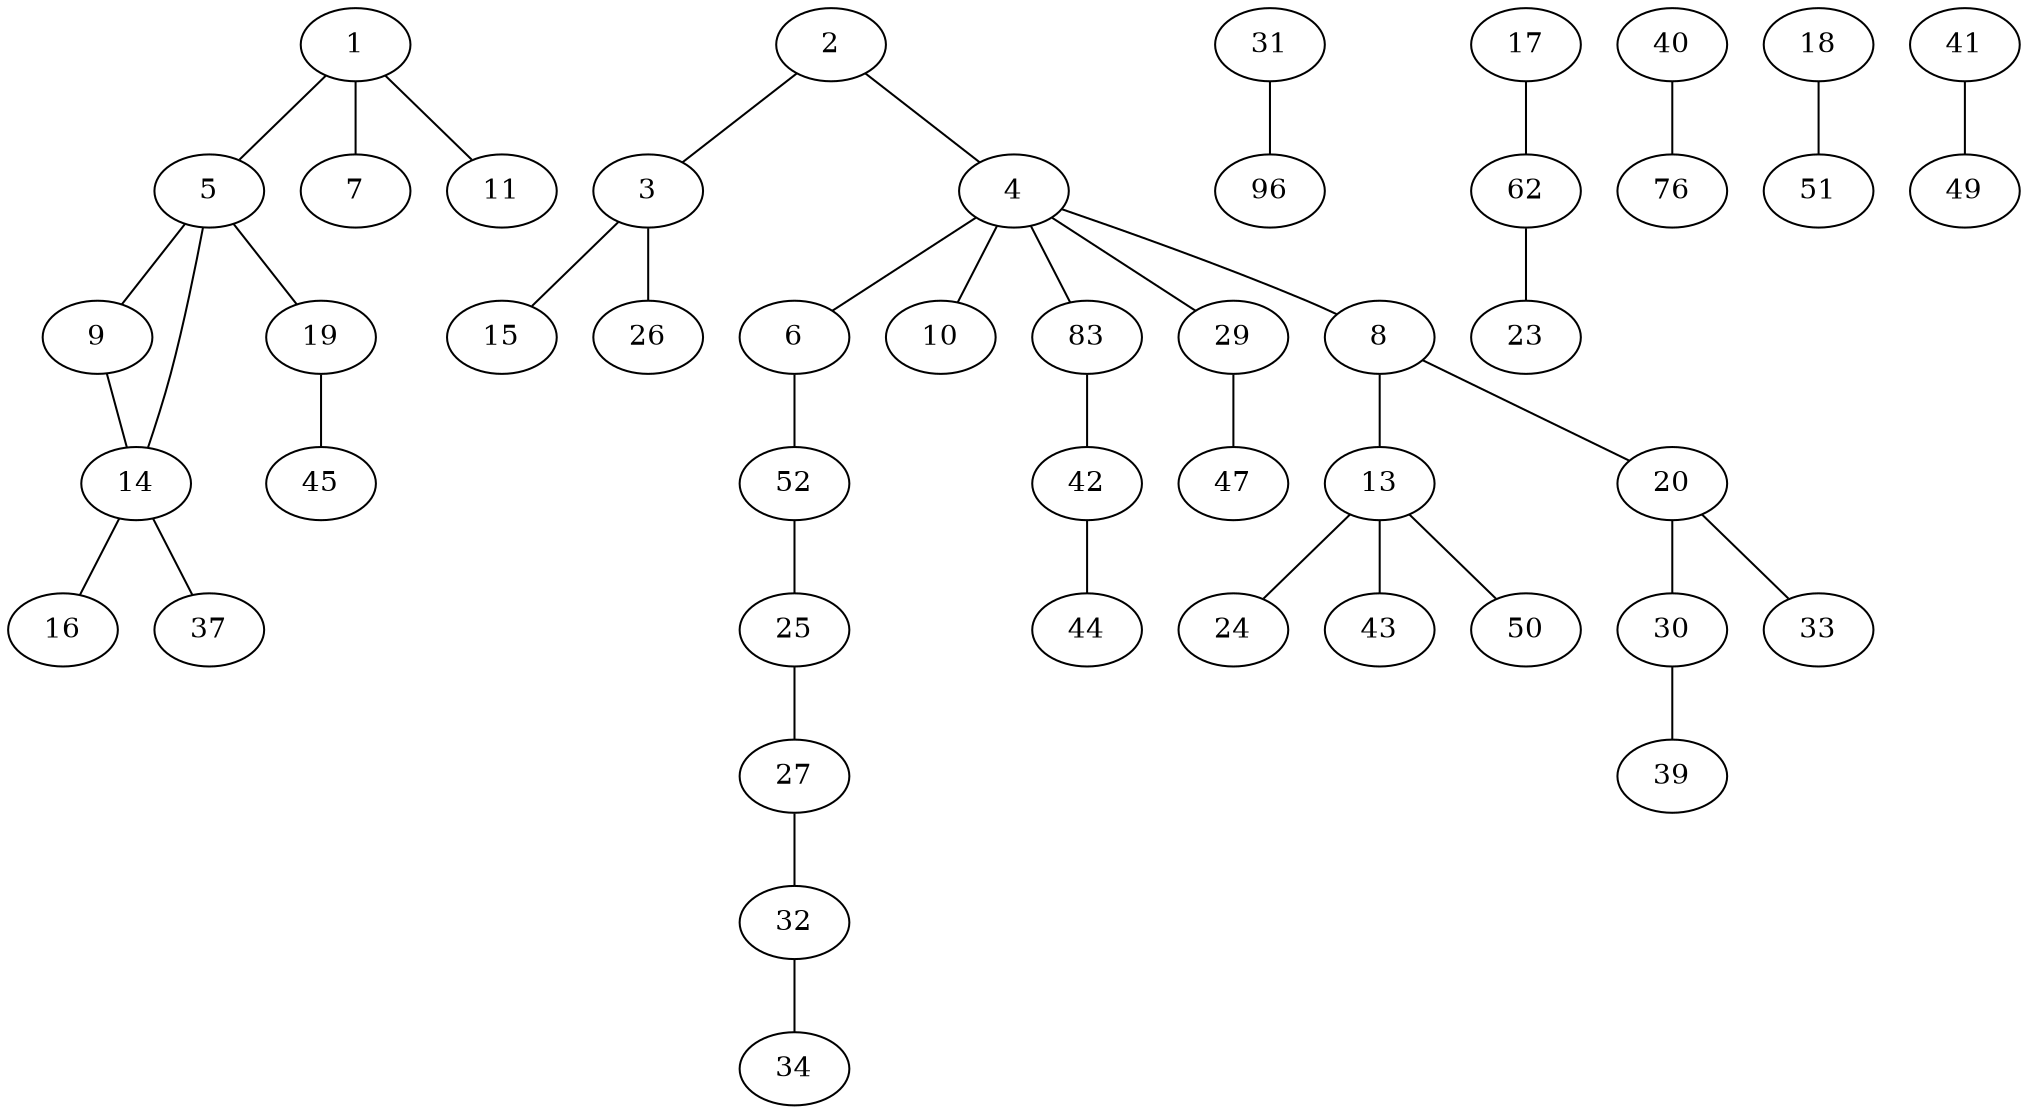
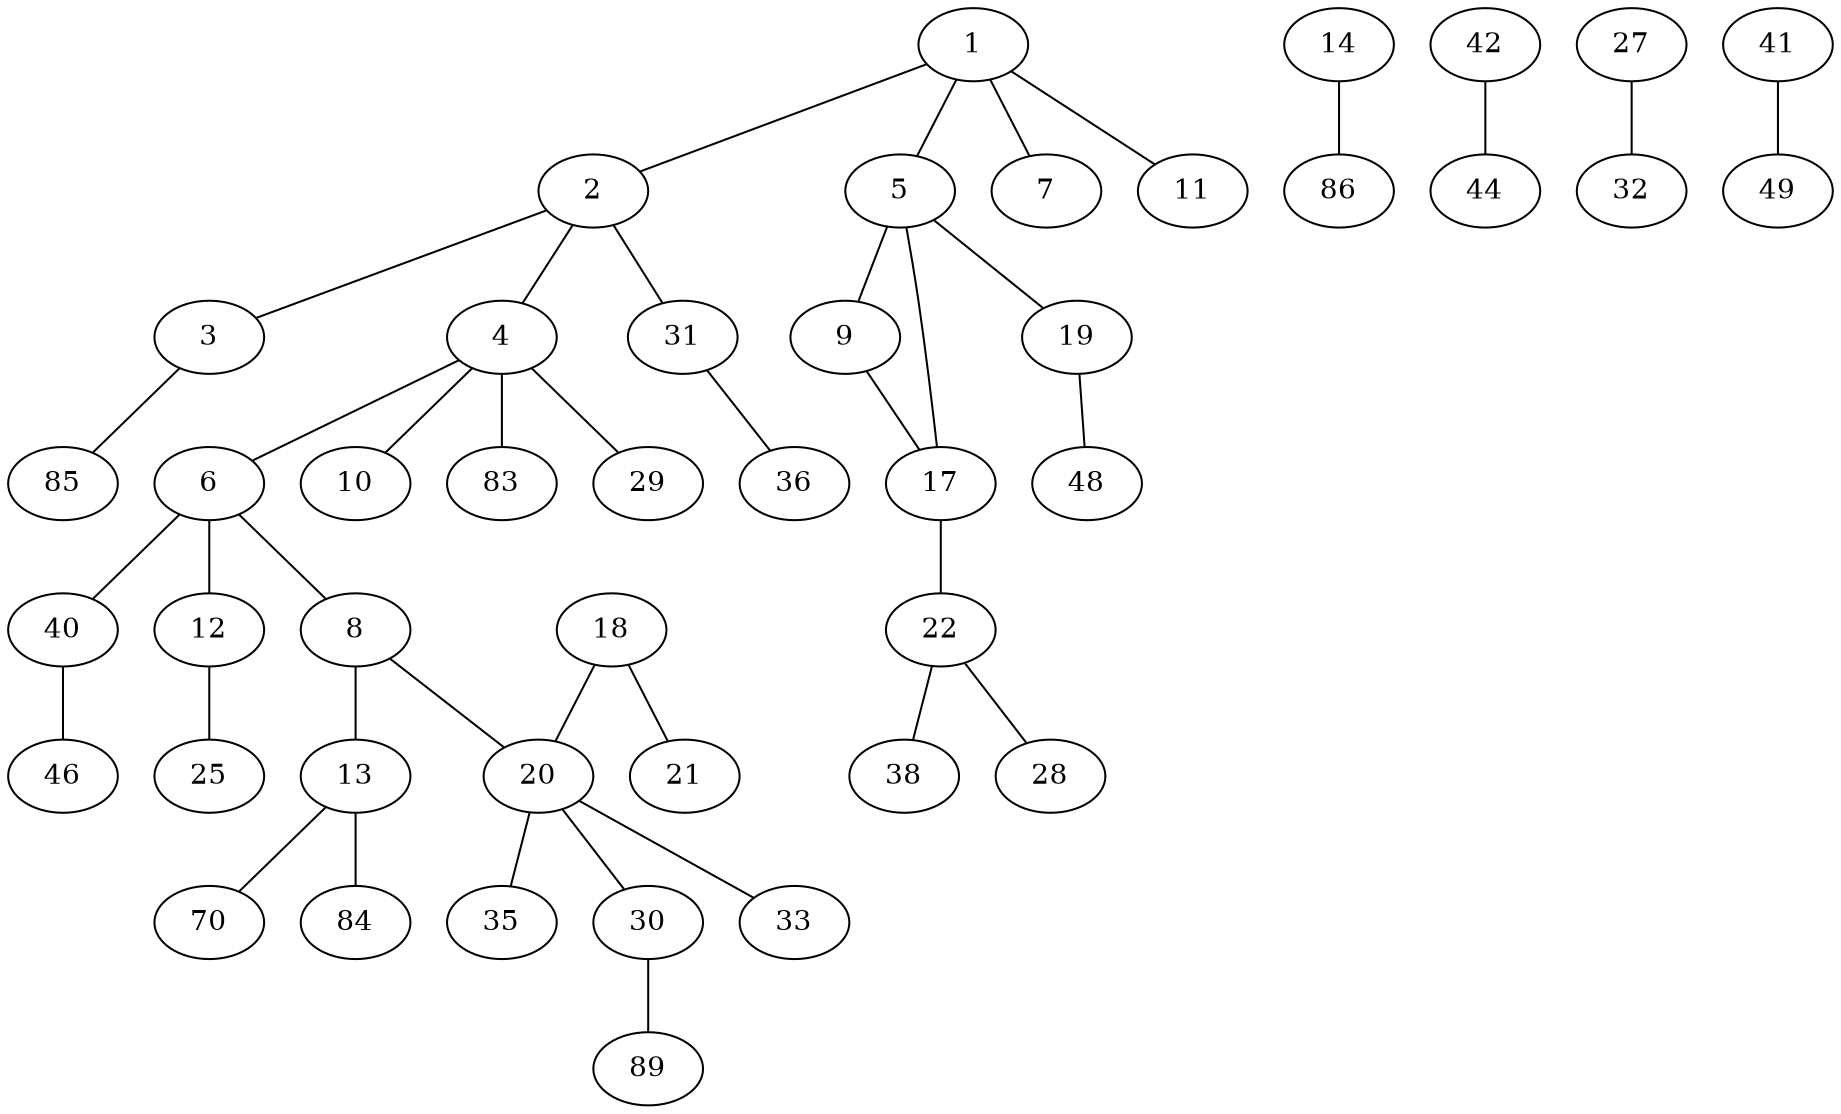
edge "1" -- "2": added
node "96": label "96" -> "36"
node "62": label "62" -> "22"
node "76": label "76" -> "46"
node "51": label "51" -> "21"
edge "4" -- "8": now "6" -- "8"
edge "2" -- "31": added
node "15": label "15" -> "85"
node "26": removed
node "23": label "23" -> "28"
edge "5" -- "14": now "5" -- "17"
edge "9" -- "14": now "9" -- "17"
edge "83" -- "42": removed
node "45": label "45" -> "48"
node "52": label "52" -> "12"
node "47": removed
edge "6" -- "40": added
node "16": label "16" -> "86"
node "37": removed
node "24": label "24" -> "84"
node "43": removed
node "50": label "50" -> "70"
edge "18" -- "20": added
edge "25" -- "27": removed
node "38": added
node "39": label "39" -> "89"
node "35": added
node "34": removed
